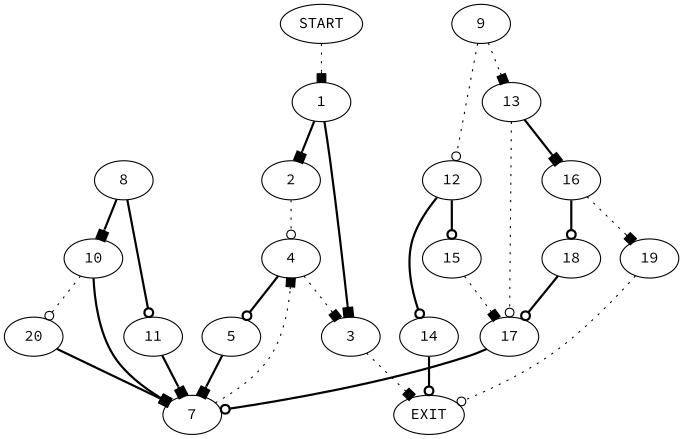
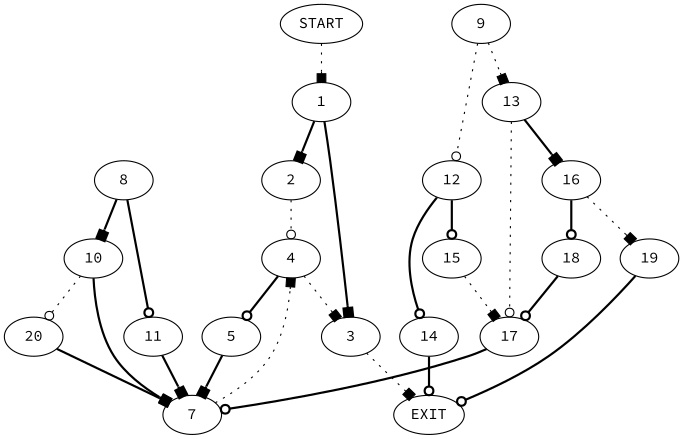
edge "19" -> "EXIT": style dotted -> bold
